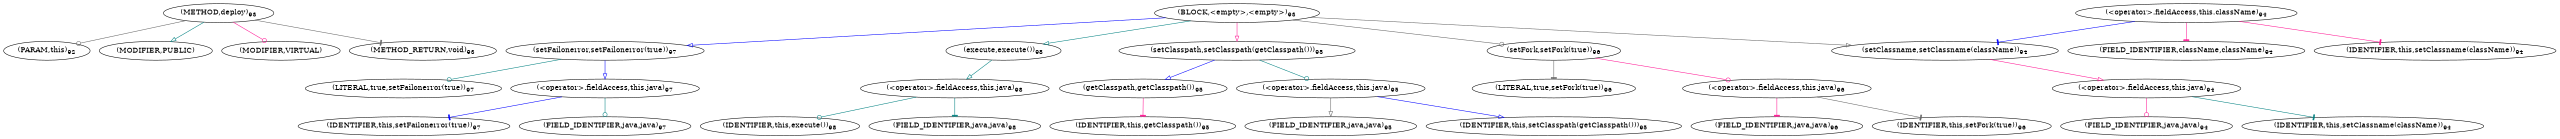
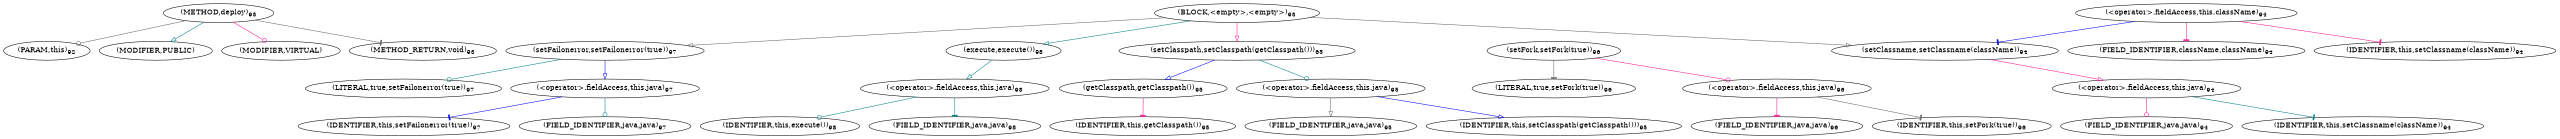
edge "(BLOCK,<empty>,<empty>)" -> "(setFailonerror,setFailonerror(true))": color blue -> gray40
edge "(BLOCK,<empty>,<empty>)" -> "(setFork,setFork(true))": removed
node "(setClasspath,setClasspath(getClasspath()))": text "95" -> "65"
